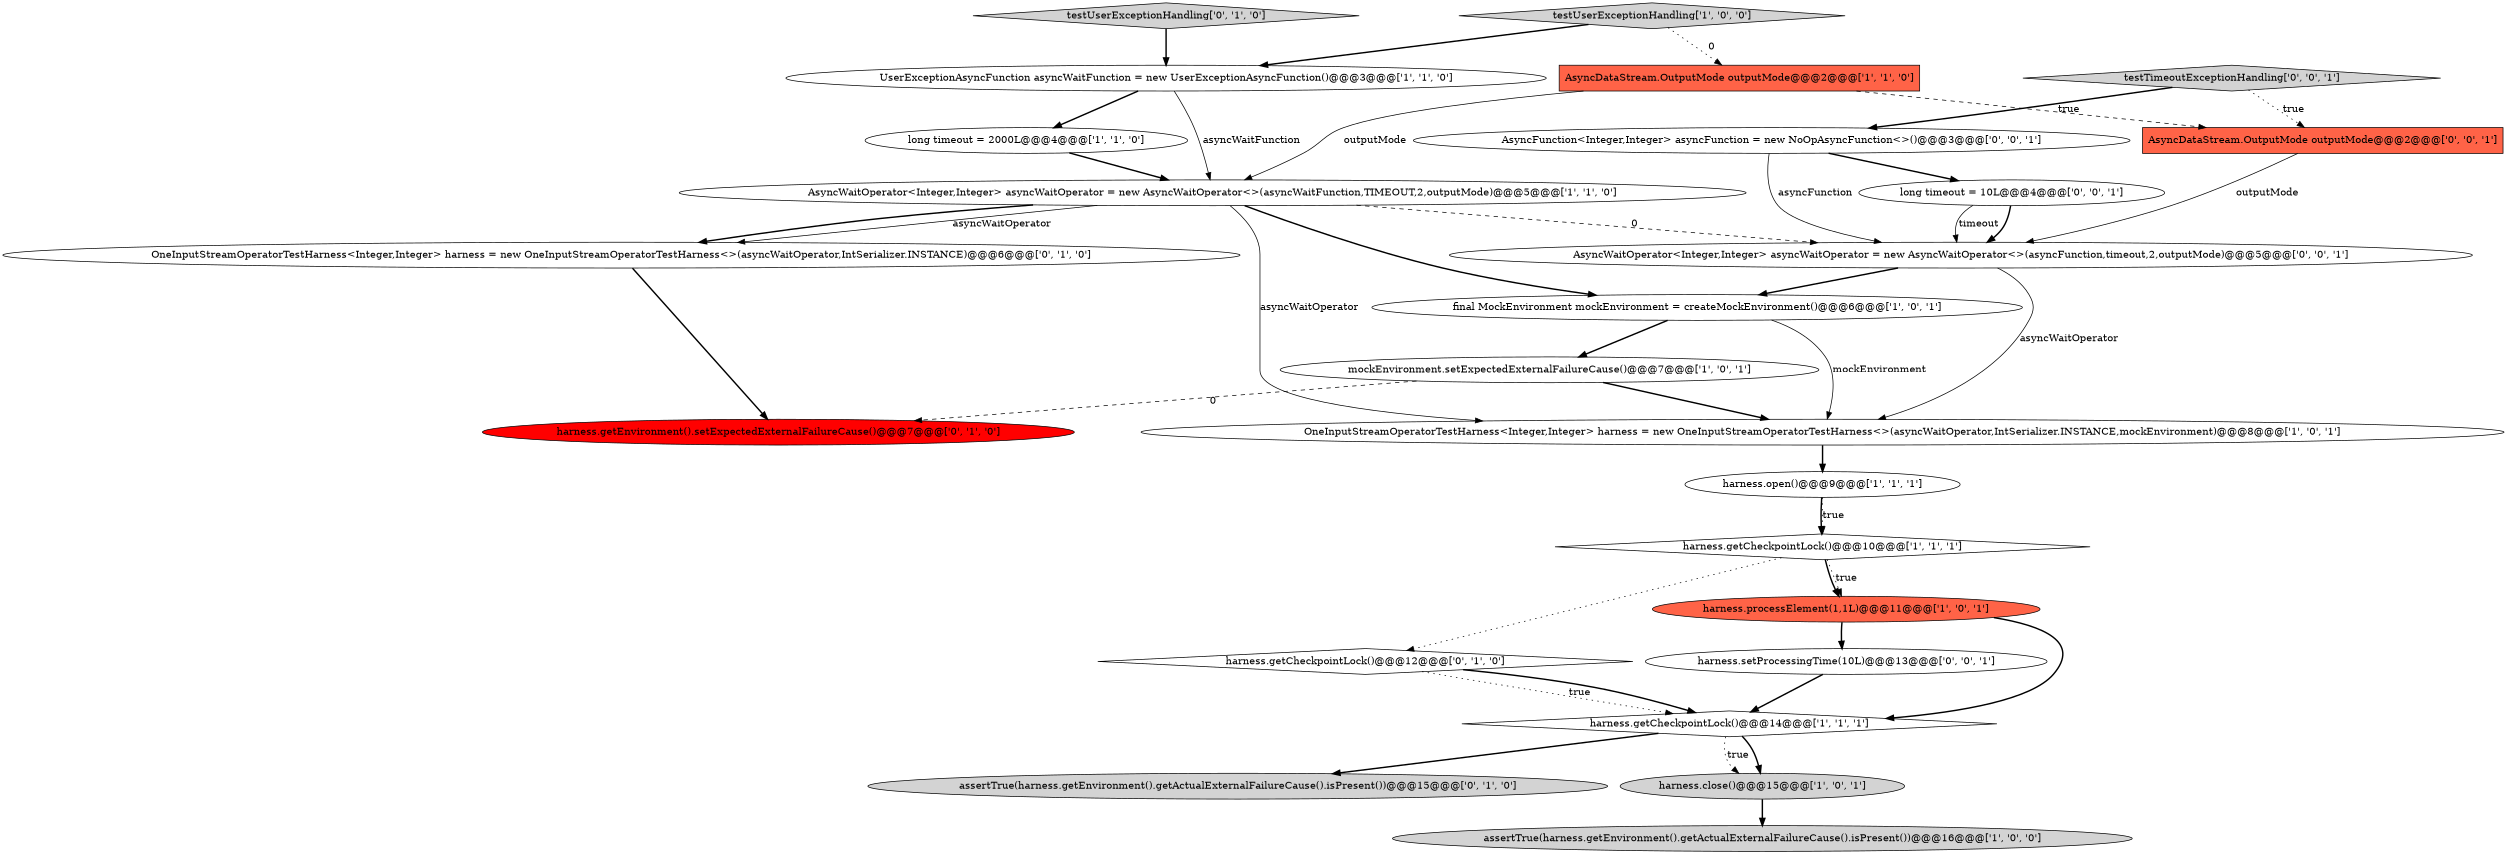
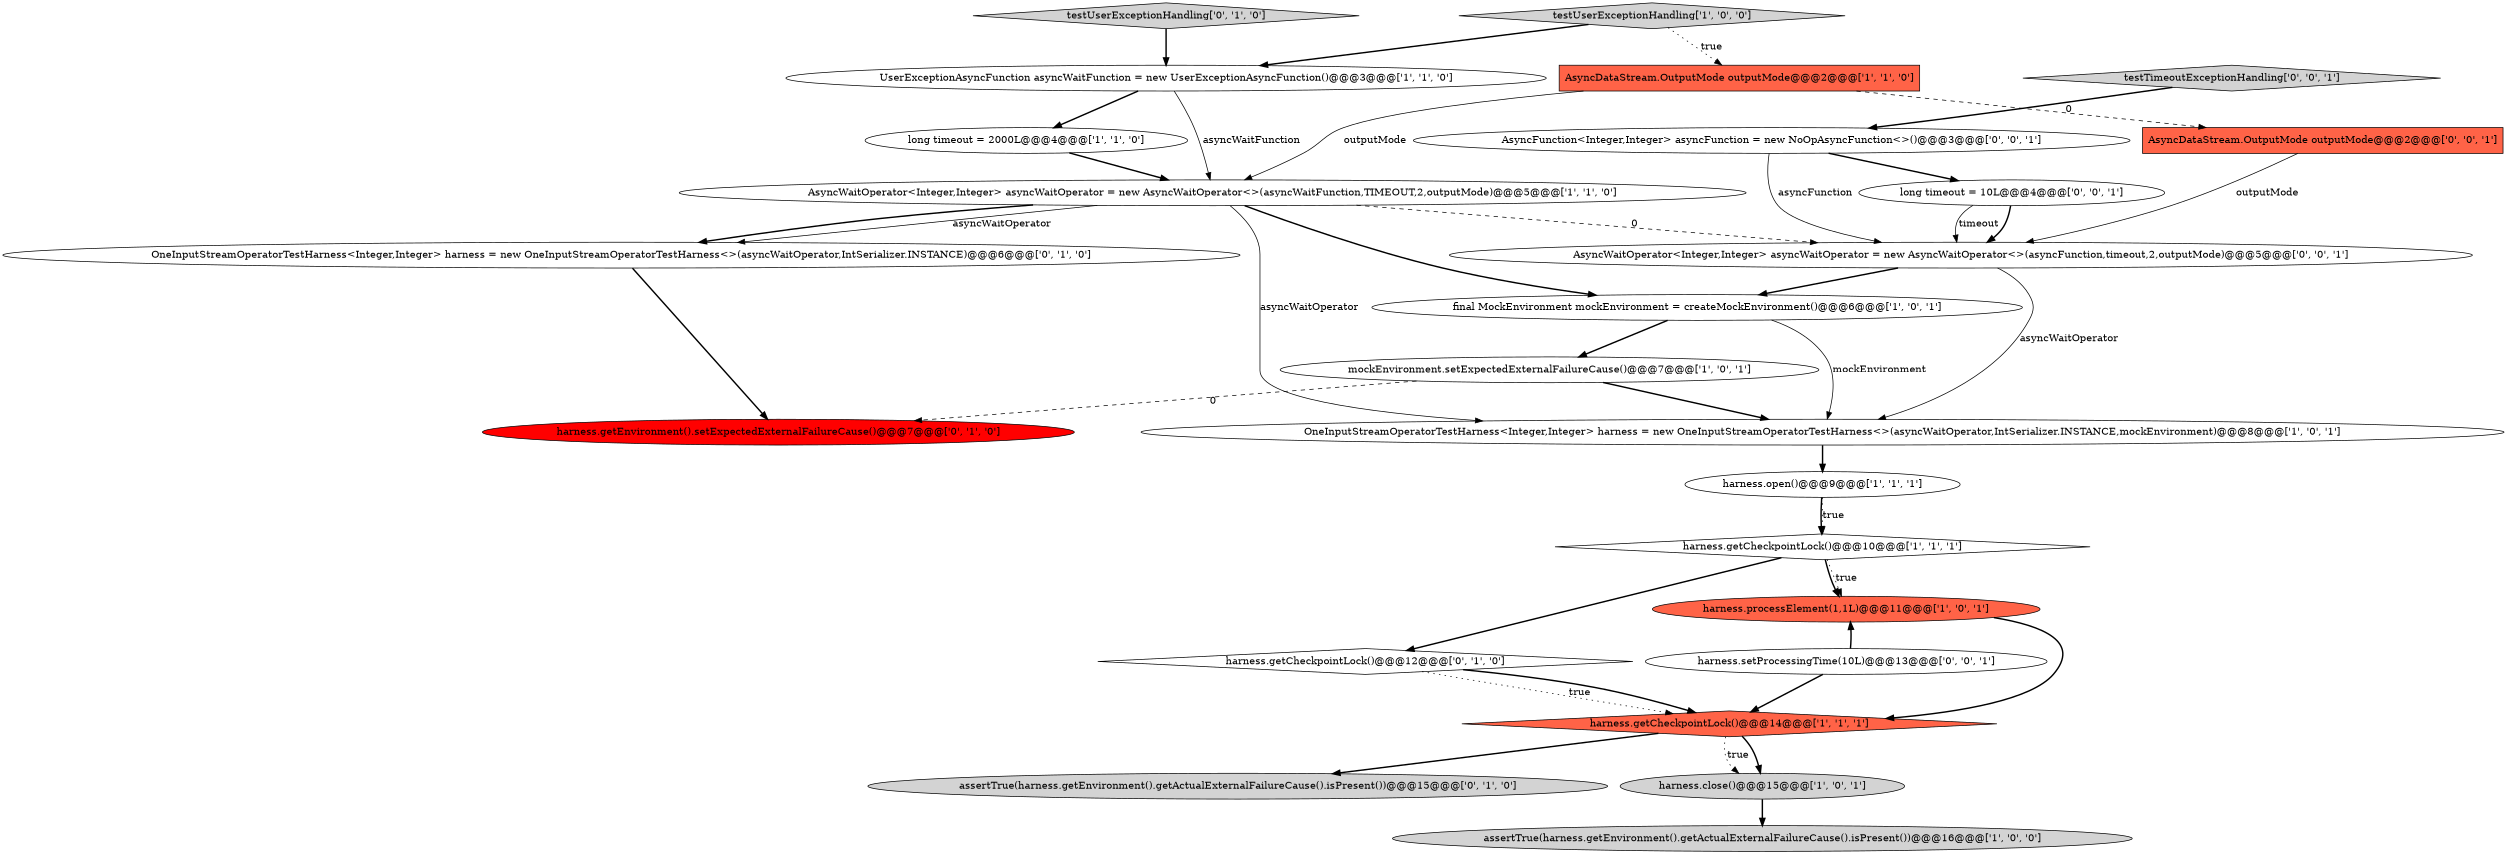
edge "testUserExceptionHandling['1', '0', '0']" -> "AsyncDataStream.OutputMode outputMode@@@2@@@['1', '1', '0']": label "0" -> "true"
edge "testTimeoutExceptionHandling['0', '0', '1']" -> "AsyncDataStream.OutputMode outputMode@@@2@@@['0', '0', '1']": removed, label "true"
edge "AsyncDataStream.OutputMode outputMode@@@2@@@['1', '1', '0']" -> "AsyncDataStream.OutputMode outputMode@@@2@@@['0', '0', '1']": label "true" -> "0"
edge "harness.getCheckpointLock()@@@10@@@['1', '1', '1']" -> "harness.getCheckpointLock()@@@12@@@['0', '1', '0']": style dotted -> bold
edge "harness.processElement(1,1L)@@@11@@@['1', '0', '1']" -> "harness.setProcessingTime(10L)@@@13@@@['0', '0', '1']": reversed
node "harness.getCheckpointLock()@@@14@@@['1', '1', '1']": fillcolor white -> tomato
